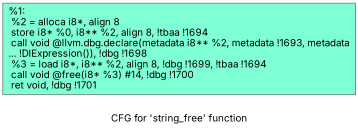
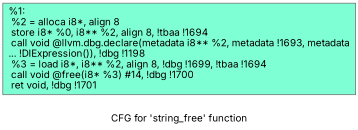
node "%1:": text "... !DIExpression()), !dbg !1698" -> "... !DIExpression()), !dbg !1198"
